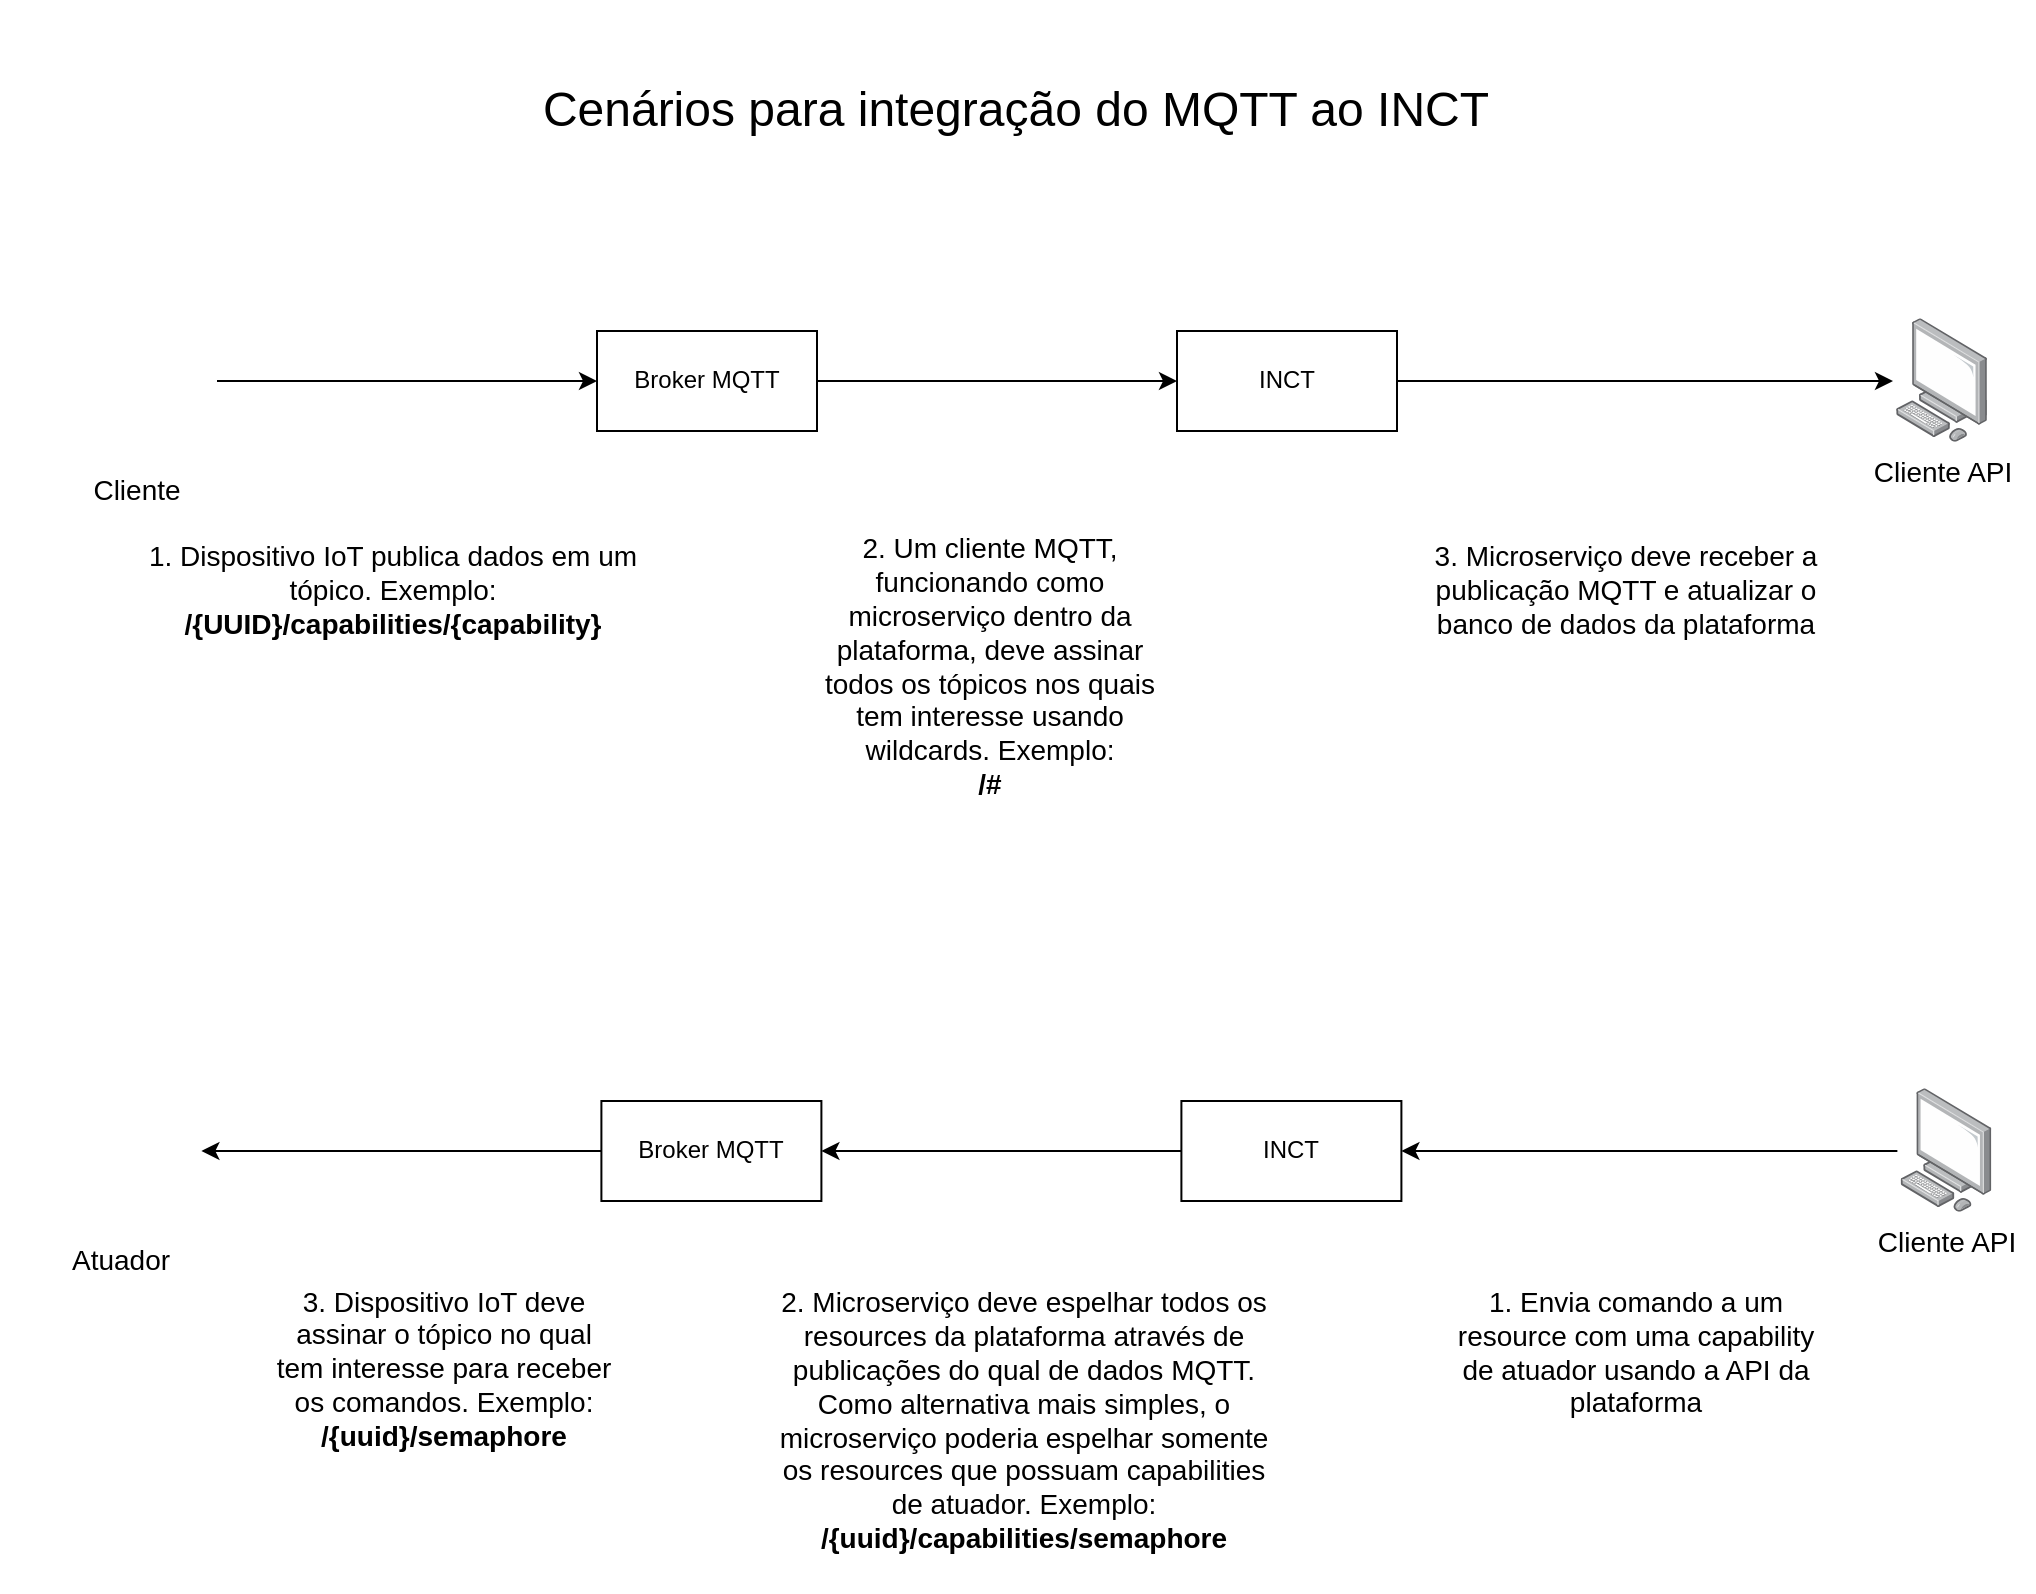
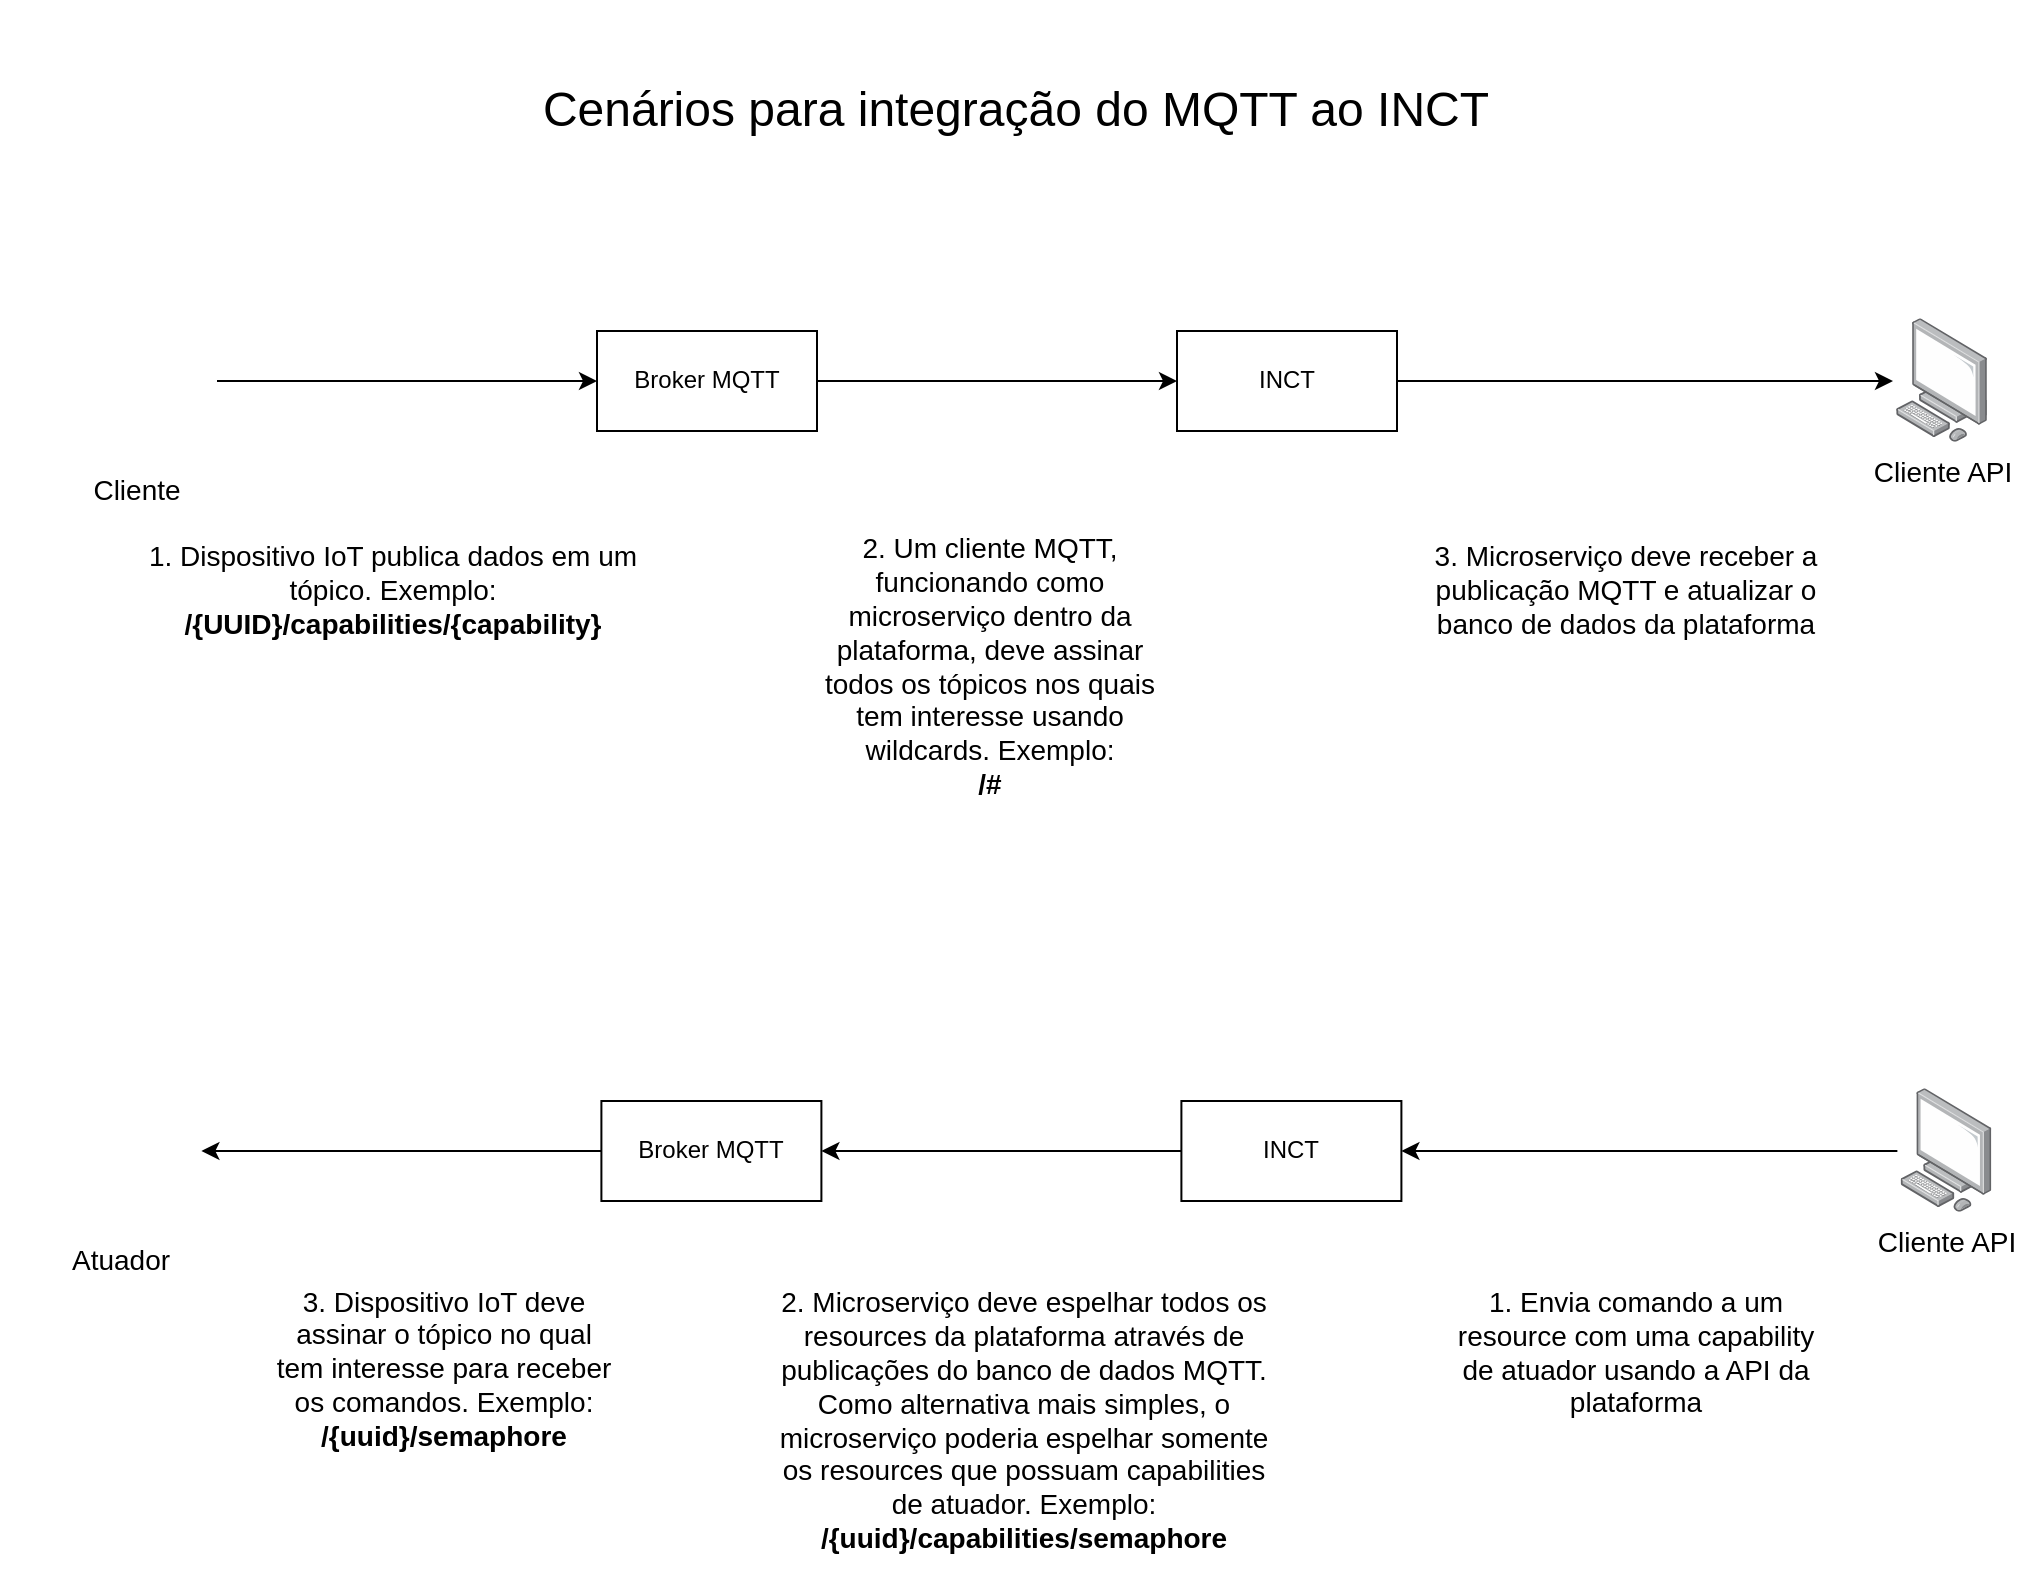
node "2. Microserviço deve espelhar todos os resources da plataforma através de publicações do qual de dados MQTT. Como alternativa mais simples, o microserviço poderia espelhar somente os resources que possuam capabilities de atuador. Exemplo: /{uuid}/capabilities/semaphore": label "2. Microserviço deve espelhar todos os resources da plataforma através de publicações do qual de dados MQTT. Como alternativa mais simples, o microserviço poderia espelhar somente os resources que possuam capabilities de atuador. Exemplo: /{uuid}/capabilities/semaphore" -> "2. Microserviço deve espelhar todos os resources da plataforma através de publicações do banco de dados MQTT. Como alternativa mais simples, o microserviço poderia espelhar somente os resources que possuam capabilities de atuador. Exemplo: /{uuid}/capabilities/semaphore"
